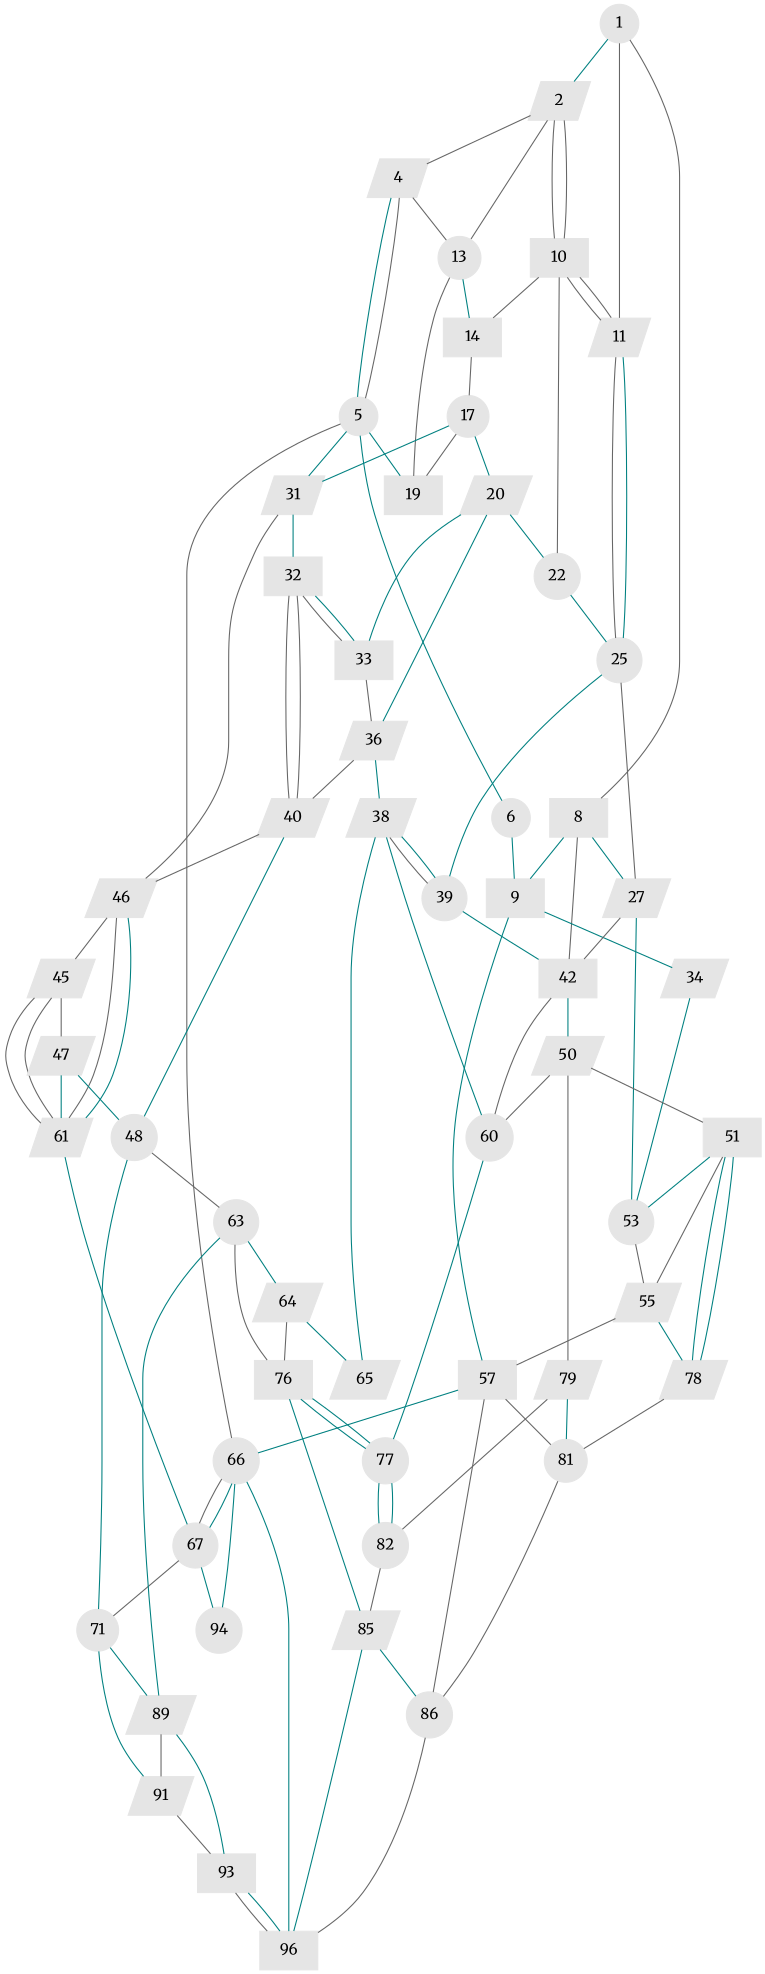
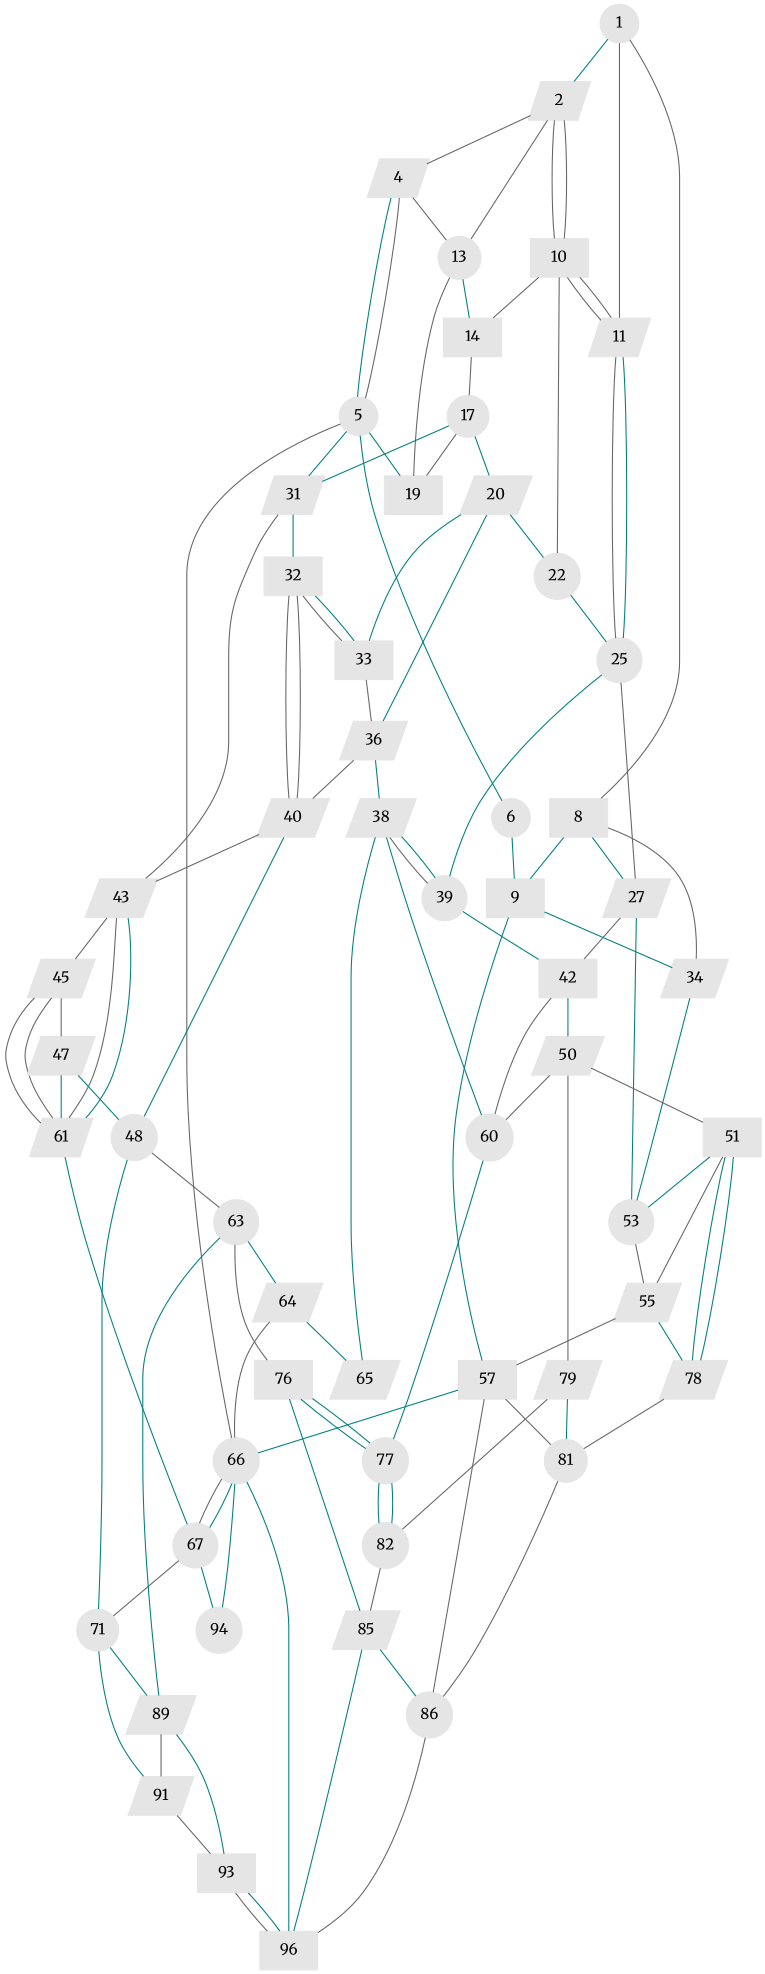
node "46": label "46" -> "43"
edge "8" -- "42": now "8" -- "34"
edge "64" -- "76": now "64" -- "66"
